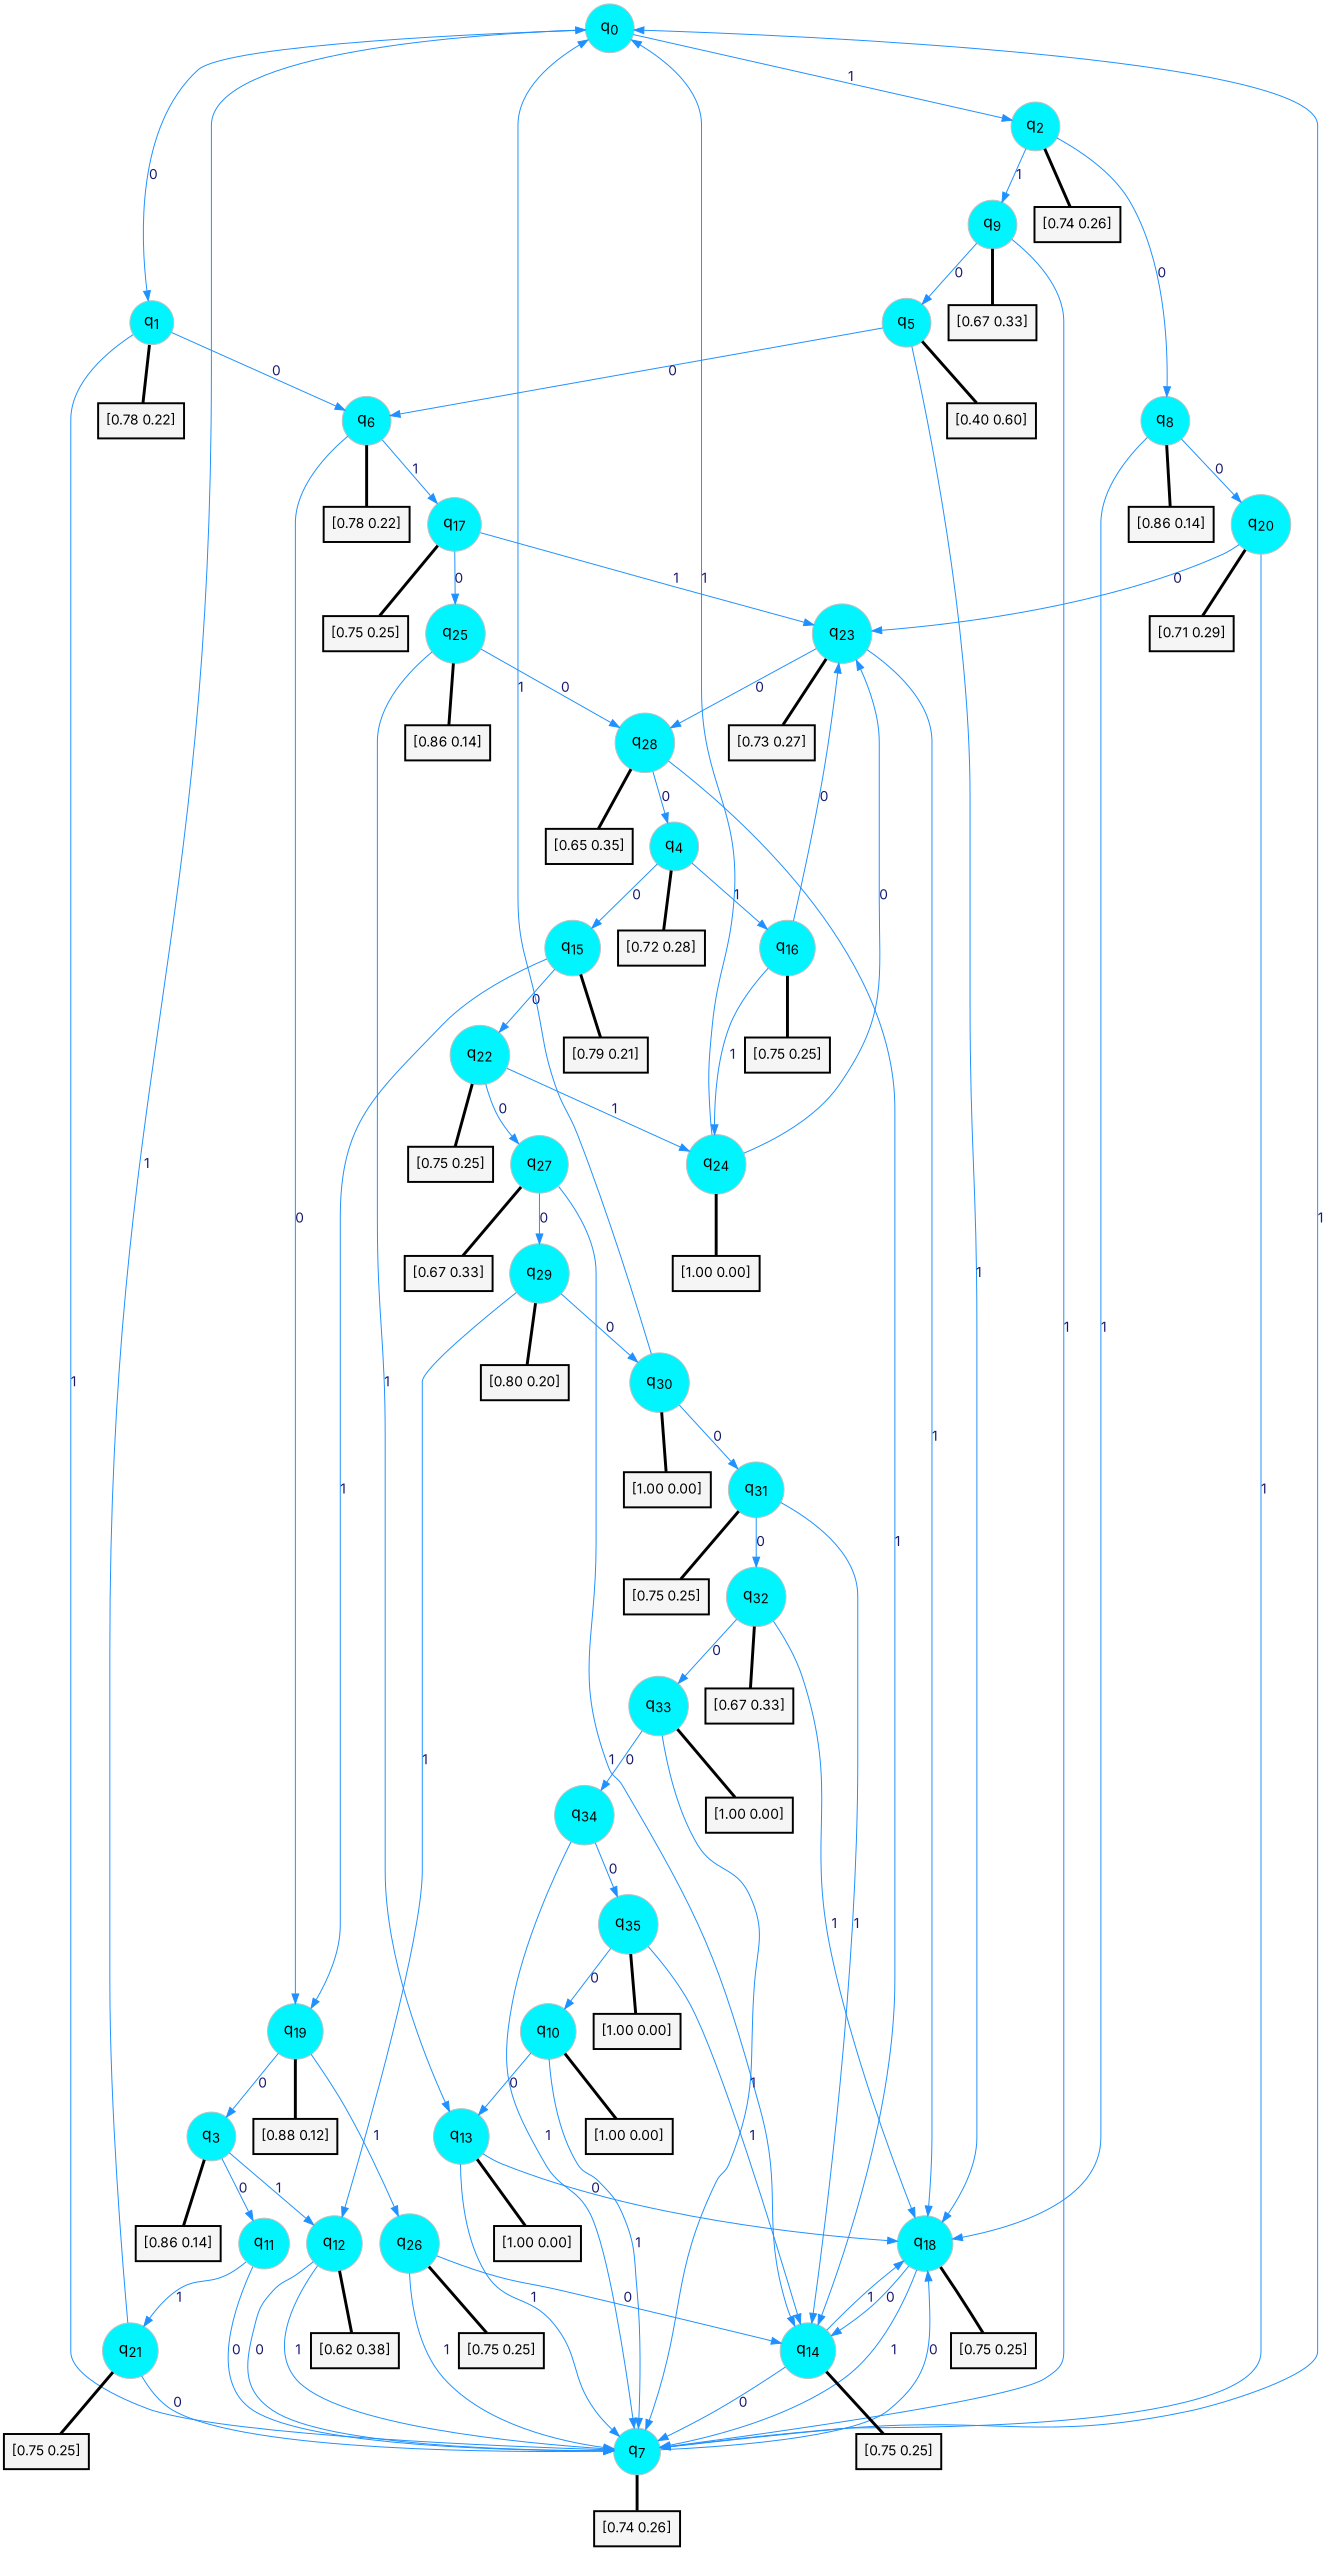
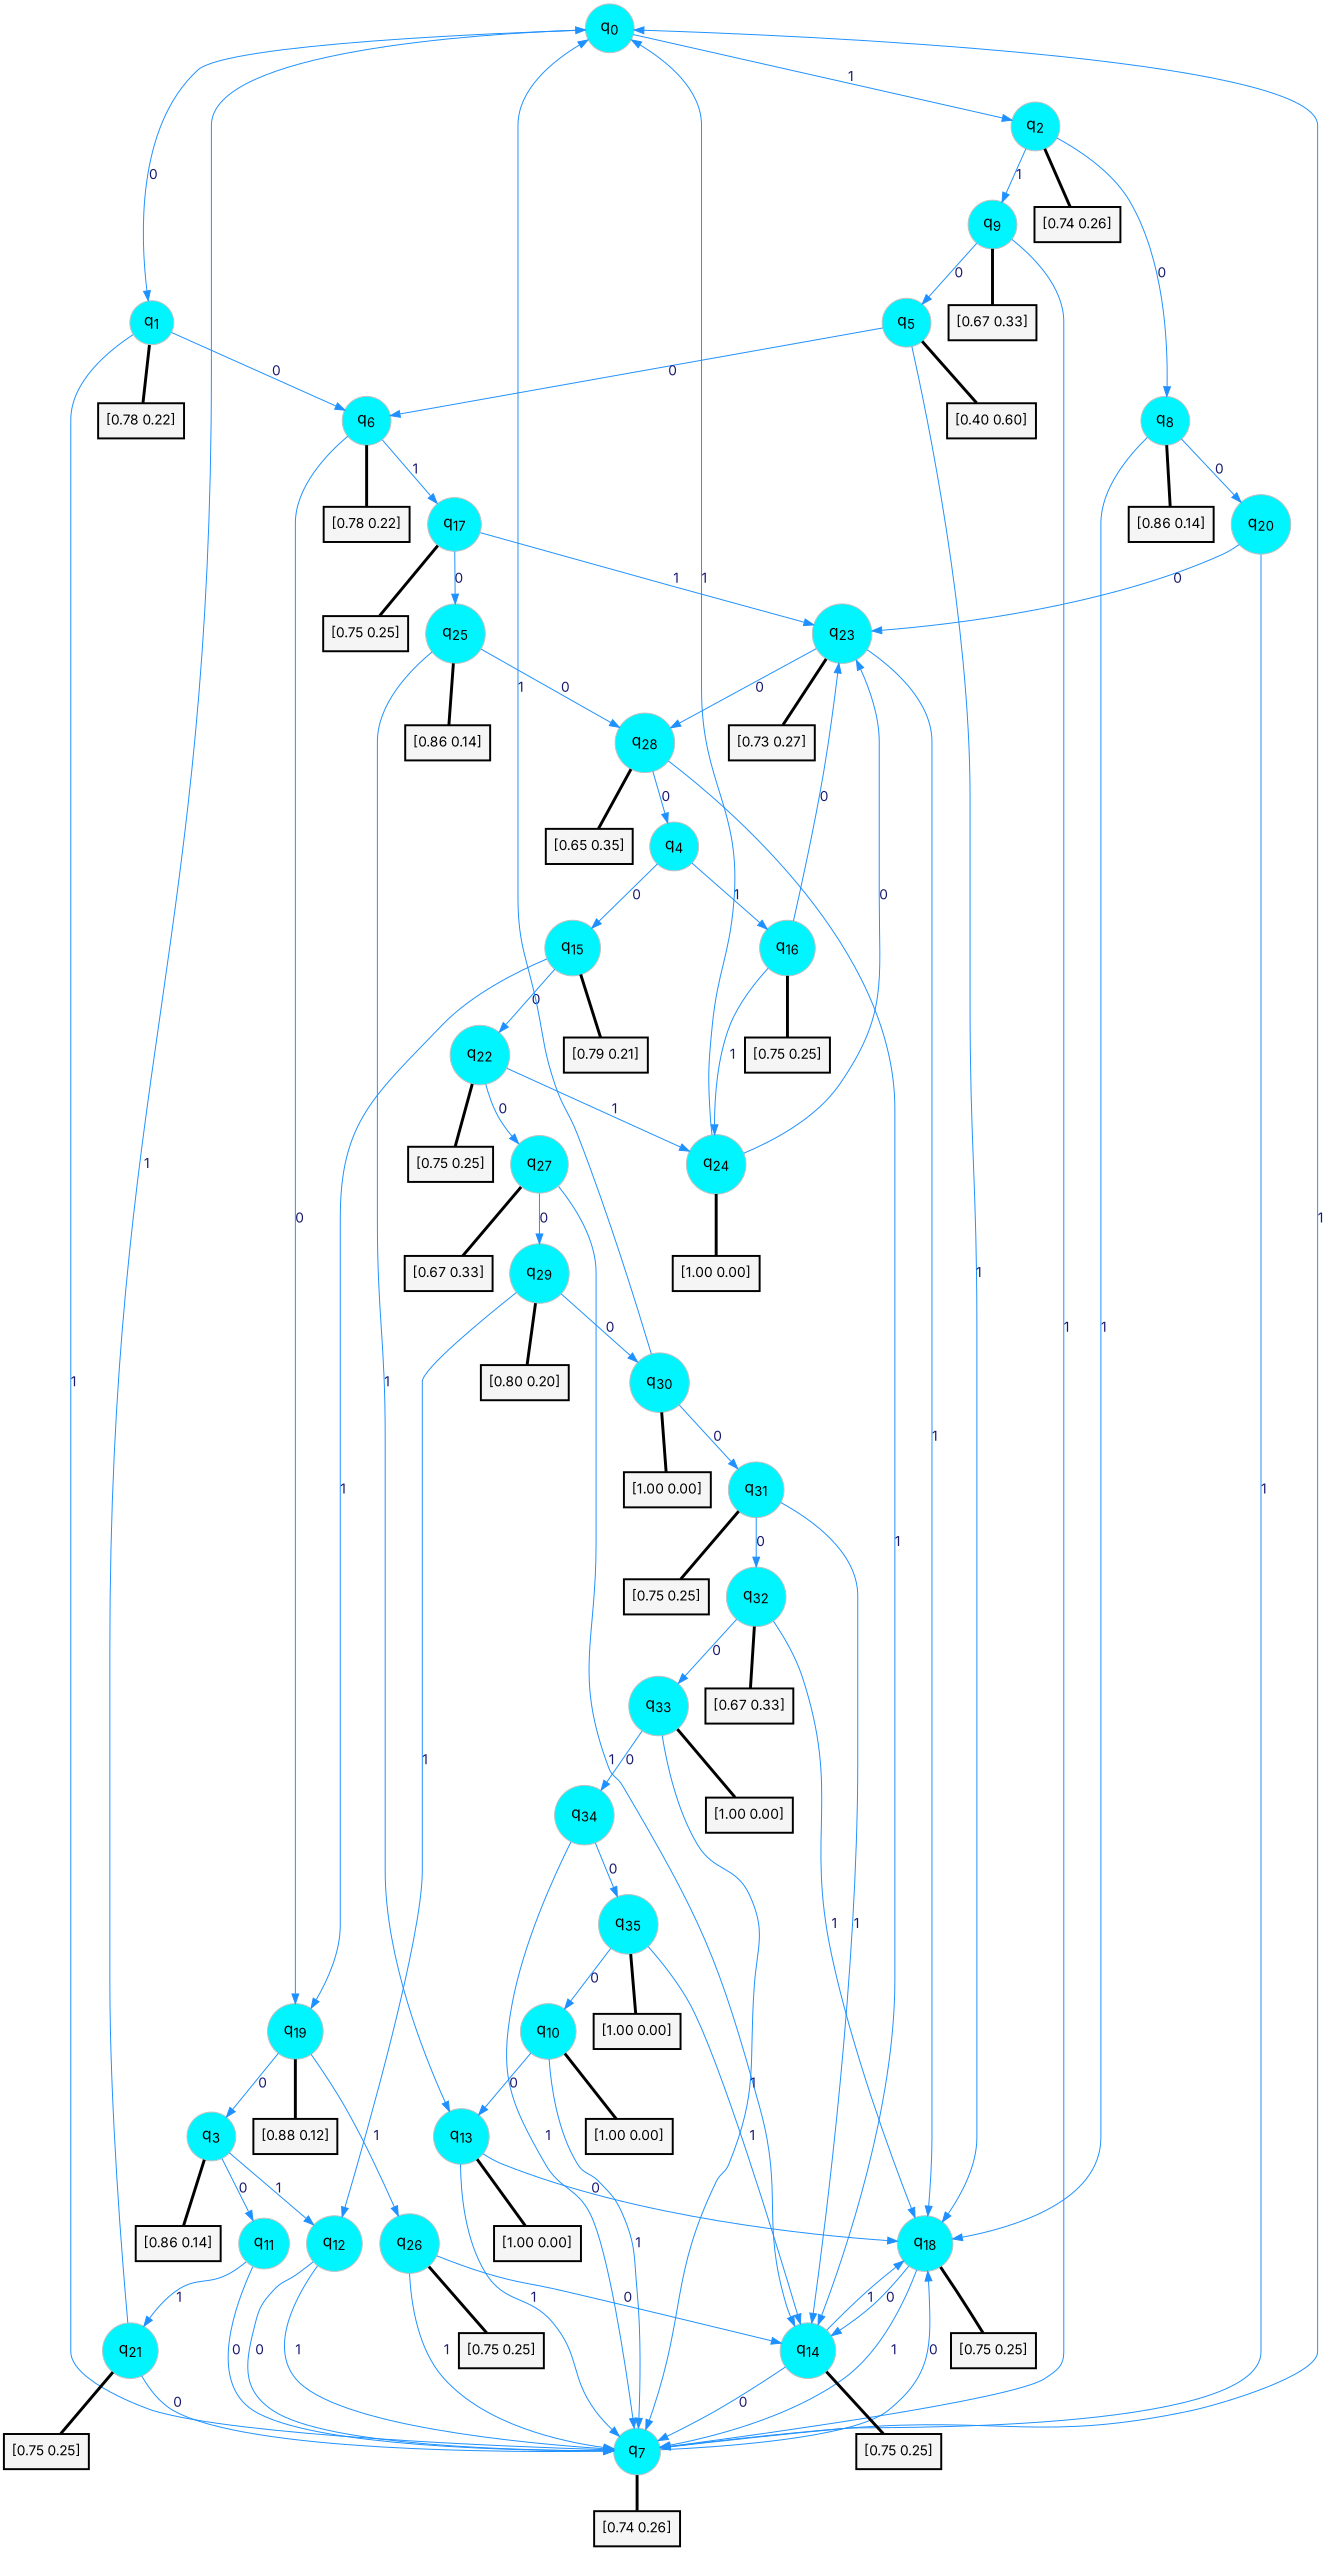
node "[0.71 0.29]": removed
node "[0.72 0.28]": removed
node "[0.62 0.38]": removed
